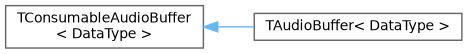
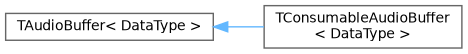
edge "TAudioBuffer< DataType >" -> "TConsumableAudioBuffer < DataType >": reversed
